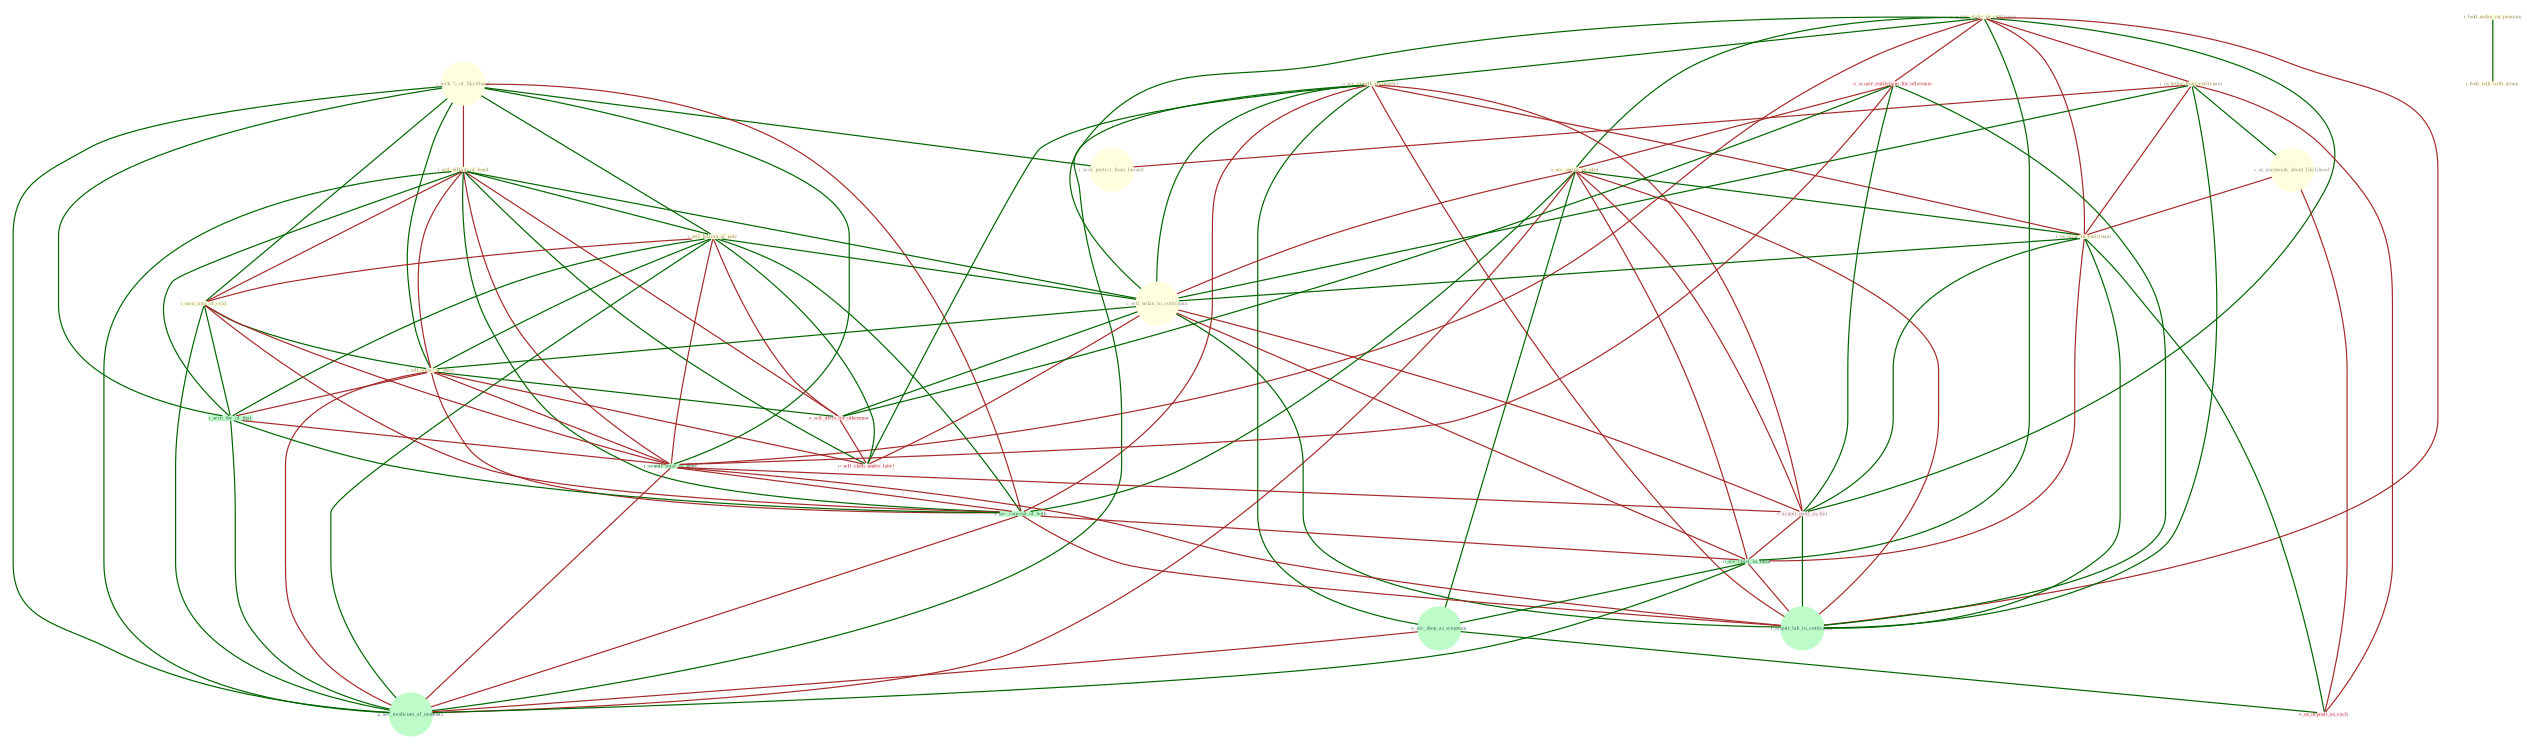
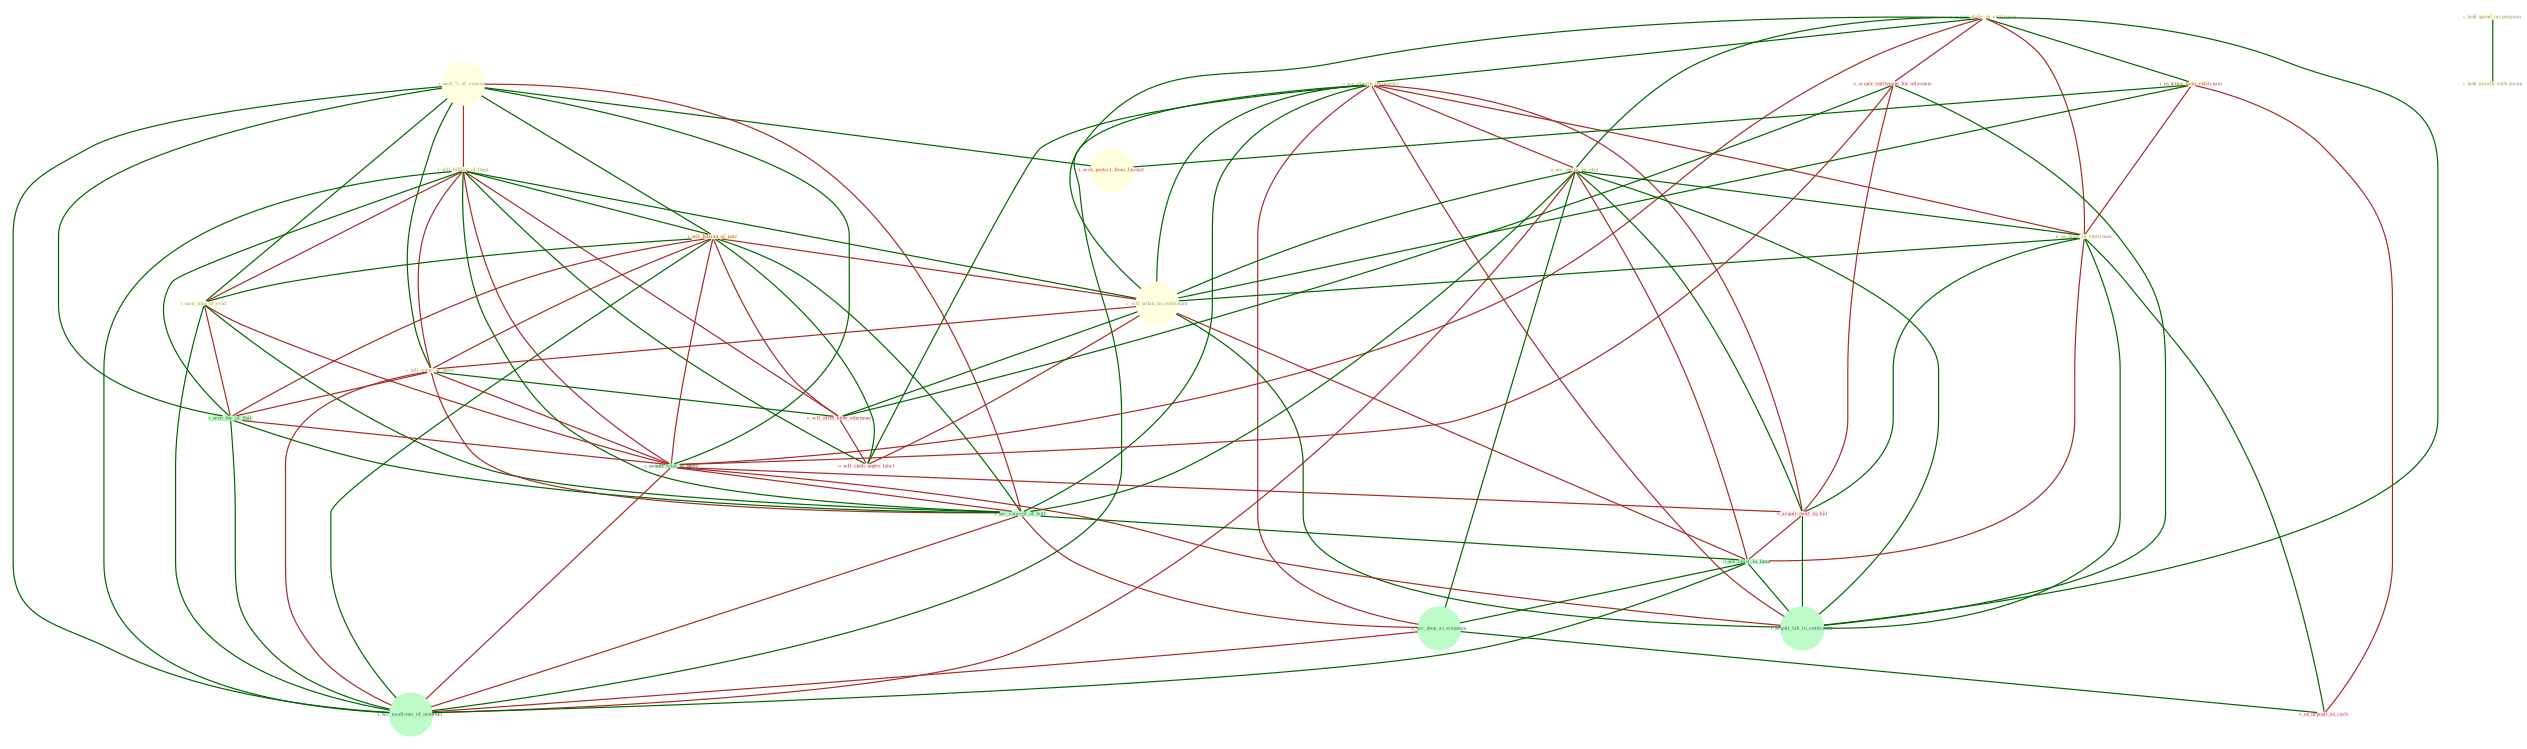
node "1_hold_sedan_on_program": label "1_hold_sedan_on_program" -> "1_hold_spend_on_program"
edge "1_acquir_stake_in_entitynam" -- "1_us_letter_from_entitynam": color brown -> darkgreen
node "1_seek_%_of_likelihood": label "1_seek_%_of_likelihood" -> "1_seek_%_of_concern"
node "1_us_letter_from_entitynam": fontcolor #8b7d6b -> #b22222
node "1_hold_talk_with_group": label "1_hold_talk_with_group" -> "1_hold_growth_with_group"
edge "1_us_letter_from_entitynam" -- "1_seek_protect_from_lawsuit": color brown -> darkgreen
edge "0_acquir_entitynam_for_othernum" -- "0_see_spring_in_glori": now "0_see_growth_in_quarter" -- "0_see_spring_in_glori"
node "1_sell_billion_of_bond": label "1_sell_billion_of_bond" -> "1_sell_billion_of_from"
node "1_seek_protect_from_lawsuit": fontcolor #8b7d6b -> #b22222
node "1_us_guesswork_about_likelihood": removed
edge "0_see_spring_in_glori" -- "0_sell_sedan_in_entitynam": color brown -> darkgreen
node "1_sell_billion_of_note": fontcolor #8b7d6b -> #b22222
node "1_us_facil_in_entitynam": label "1_us_facil_in_entitynam" -> "6_us_facil_in_entitynam"
edge "1_sell_billion_of_note" -- "1_seen_iota_of_evid": color brown -> darkgreen
edge "0_see_growth_in_quarter" -- "1_see_concept_of_both": color brown -> darkgreen
edge "1_sell_billion_of_note" -- "0_sell_sedan_in_entitynam": color darkgreen -> brown
edge "1_acquir_stake_in_entitynam" -- "0_acquir_posit_in_bid": removed
edge "1_sell_billion_of_note" -- "1_sell_some_of_share": color darkgreen -> brown
edge "1_sell_billion_of_note" -- "1_seen_the_of_that": color darkgreen -> brown
edge "0_acquir_entitynam_for_othernum" -- "0_acquir_posit_in_bid": color darkgreen -> brown
edge "0_see_spring_in_glori" -- "1_acquir_lab_in_entitynam": color brown -> darkgreen
edge "0_see_spring_in_glori" -- "0_acquir_posit_in_bid": color brown -> darkgreen
edge "0_sell_sedan_in_entitynam" -- "1_sell_some_of_share": color darkgreen -> brown
edge "1_seen_iota_of_evid" -- "1_sell_some_of_share": removed
edge "1_seen_iota_of_evid" -- "1_seen_the_of_that": color darkgreen -> brown
edge "1_acquir_stake_in_entitynam" -- "0_see_chief_in_futur": removed
edge "1_acquir_stake_in_entitynam" -- "1_acquir_lab_in_entitynam": color brown -> darkgreen
edge "0_sell_sedan_in_entitynam" -- "0_acquir_posit_in_bid": removed
edge "0_see_growth_in_quarter" -- "9_see_shop_as_symptom": color darkgreen -> brown
edge "1_sell_some_of_share" -- "0_sell_cloth_under_label": removed
node "0_sell_divis_for_othernum": label "0_sell_divis_for_othernum" -> "0_sell_divis_futur_othernum"
edge "1_seen_iota_of_evid" -- "1_see_concept_of_both": color brown -> darkgreen
node "1_acquir_total_of_share": label "1_acquir_total_of_share" -> "2_acquir_total_of_share"
edge "1_us_letter_from_entitynam" -- "1_acquir_lab_in_entitynam": removed
node "0_acquir_posit_in_bid": fontcolor #8b7d6b -> #b22222
edge "1_see_concept_of_both" -- "0_see_chief_in_futur": color brown -> darkgreen
edge "0_see_chief_in_futur" -- "1_acquir_lab_in_entitynam": color brown -> darkgreen
edge "1_see_concept_of_both" -- "1_acquir_lab_in_entitynam": now "1_see_concept_of_both" -- "9_see_shop_as_symptom"
node "4_see_modicum_of_normalci": label "4_see_modicum_of_normalci" -> "1_see_modicum_of_normalci"
